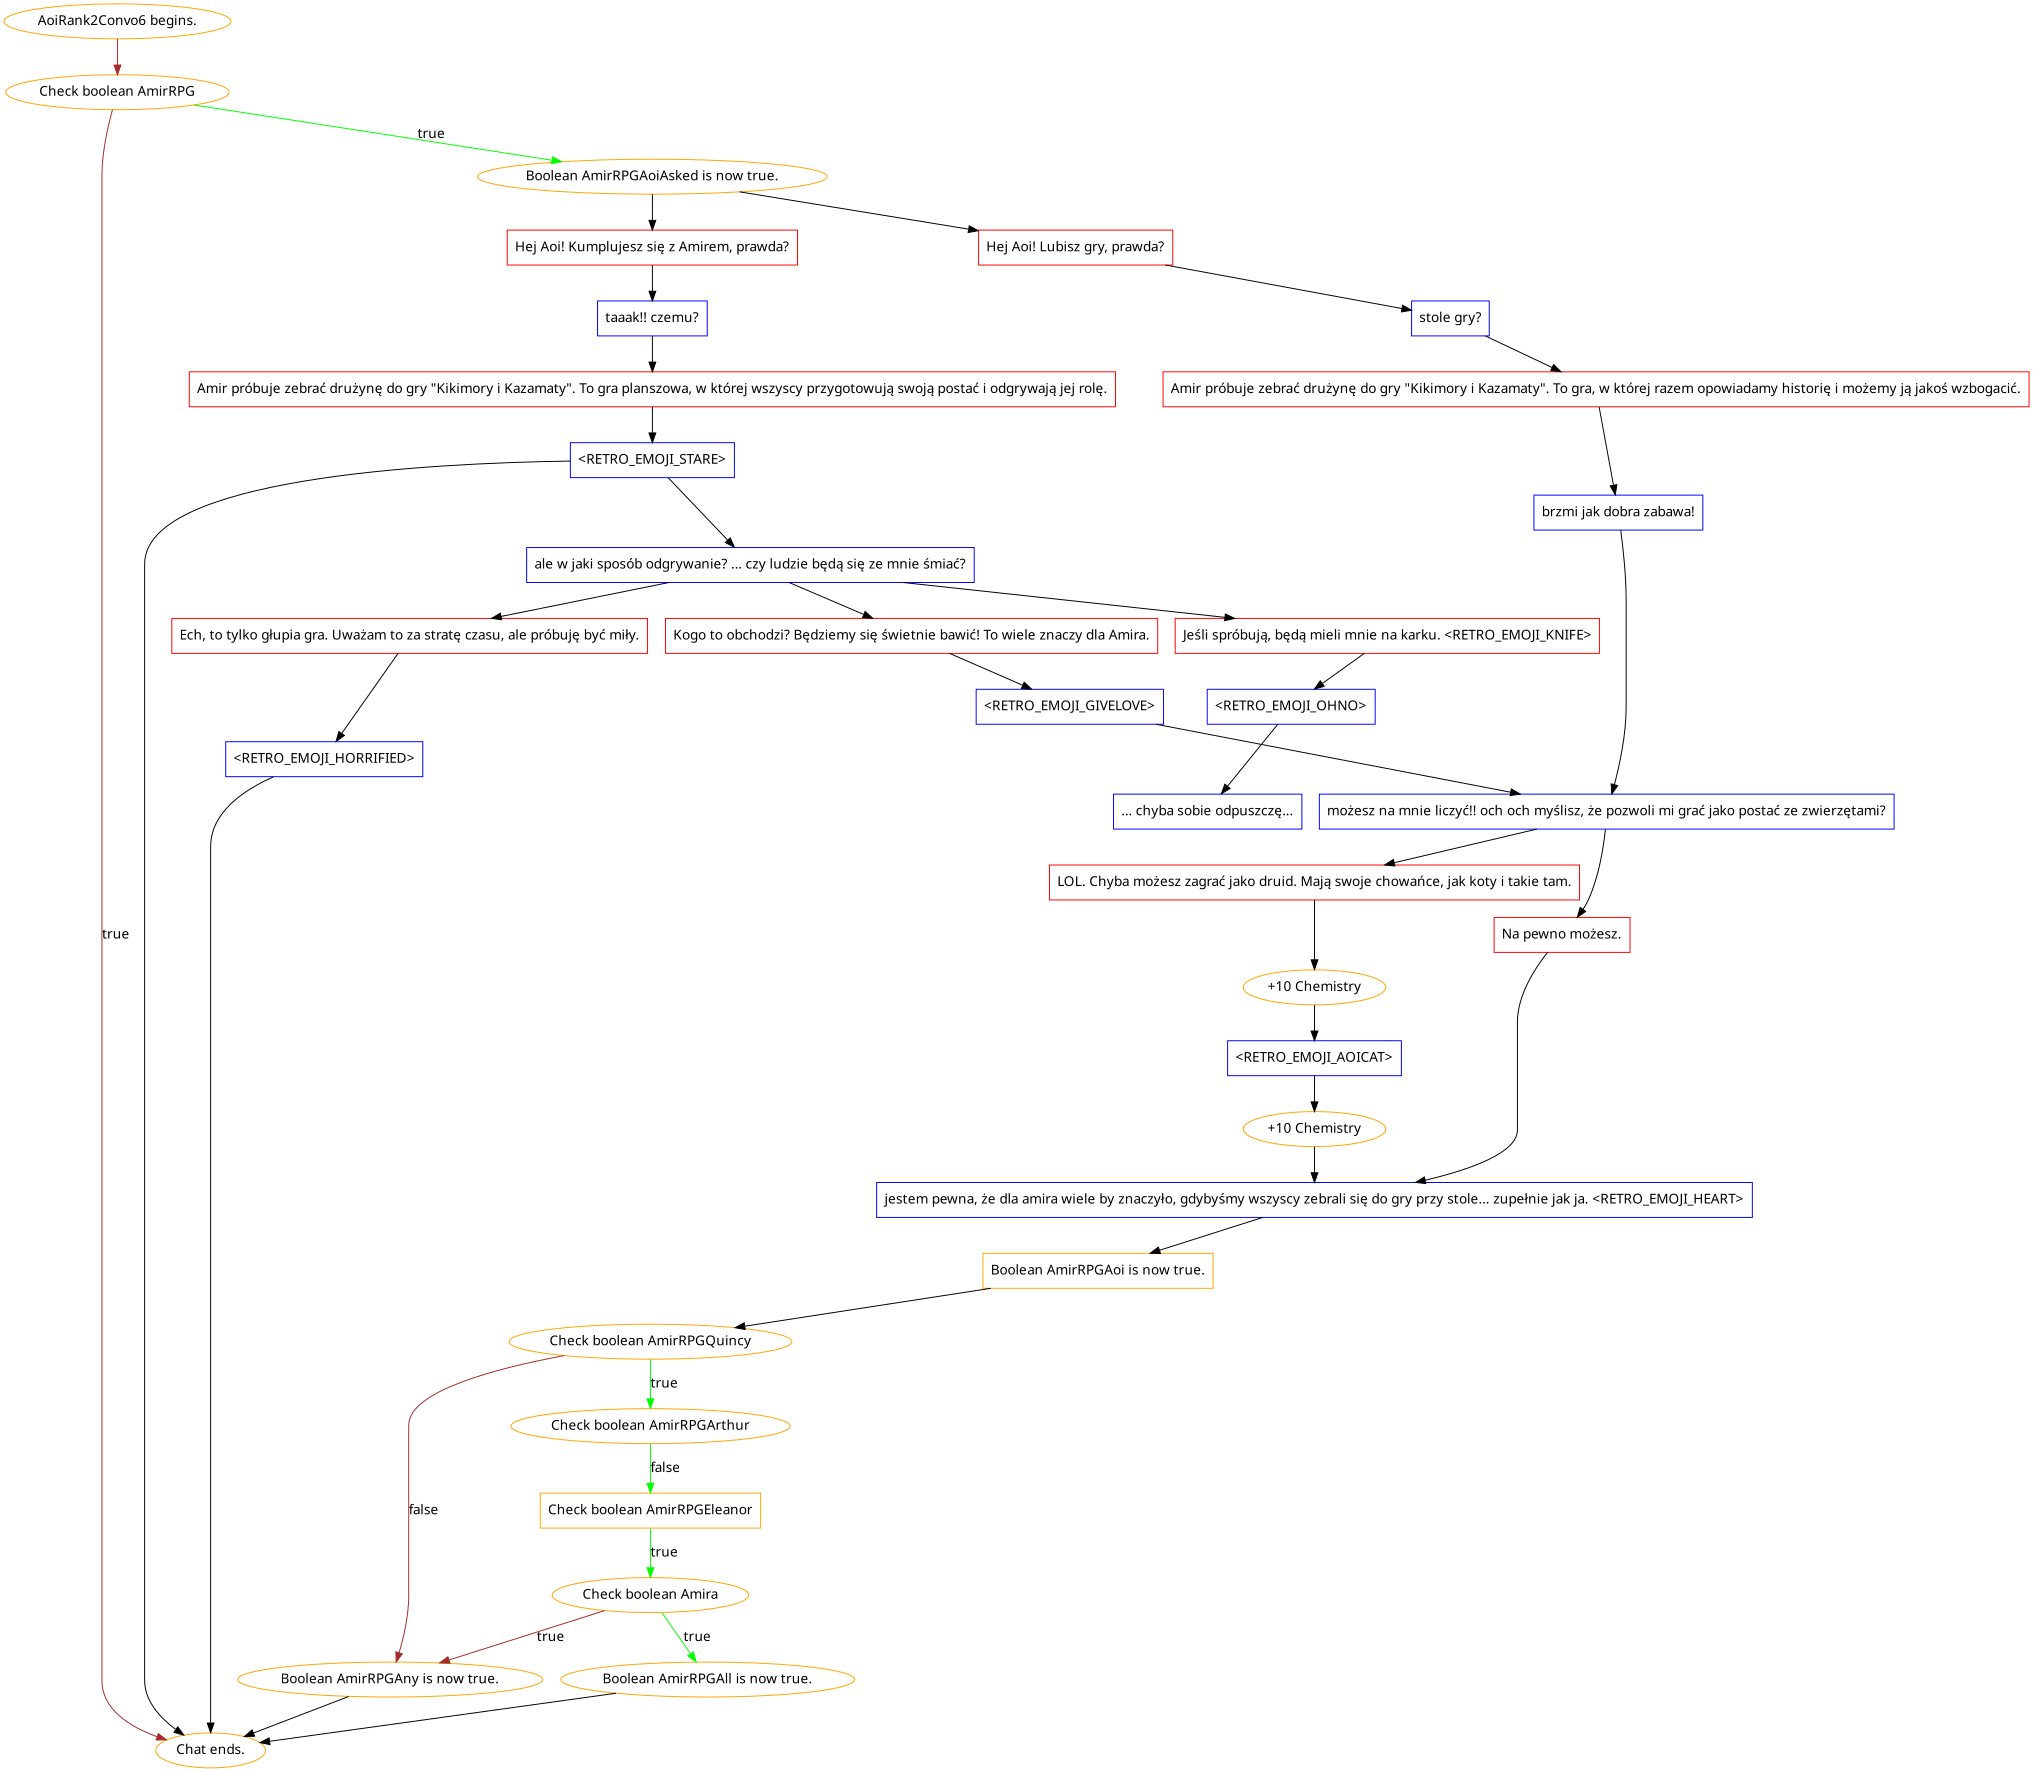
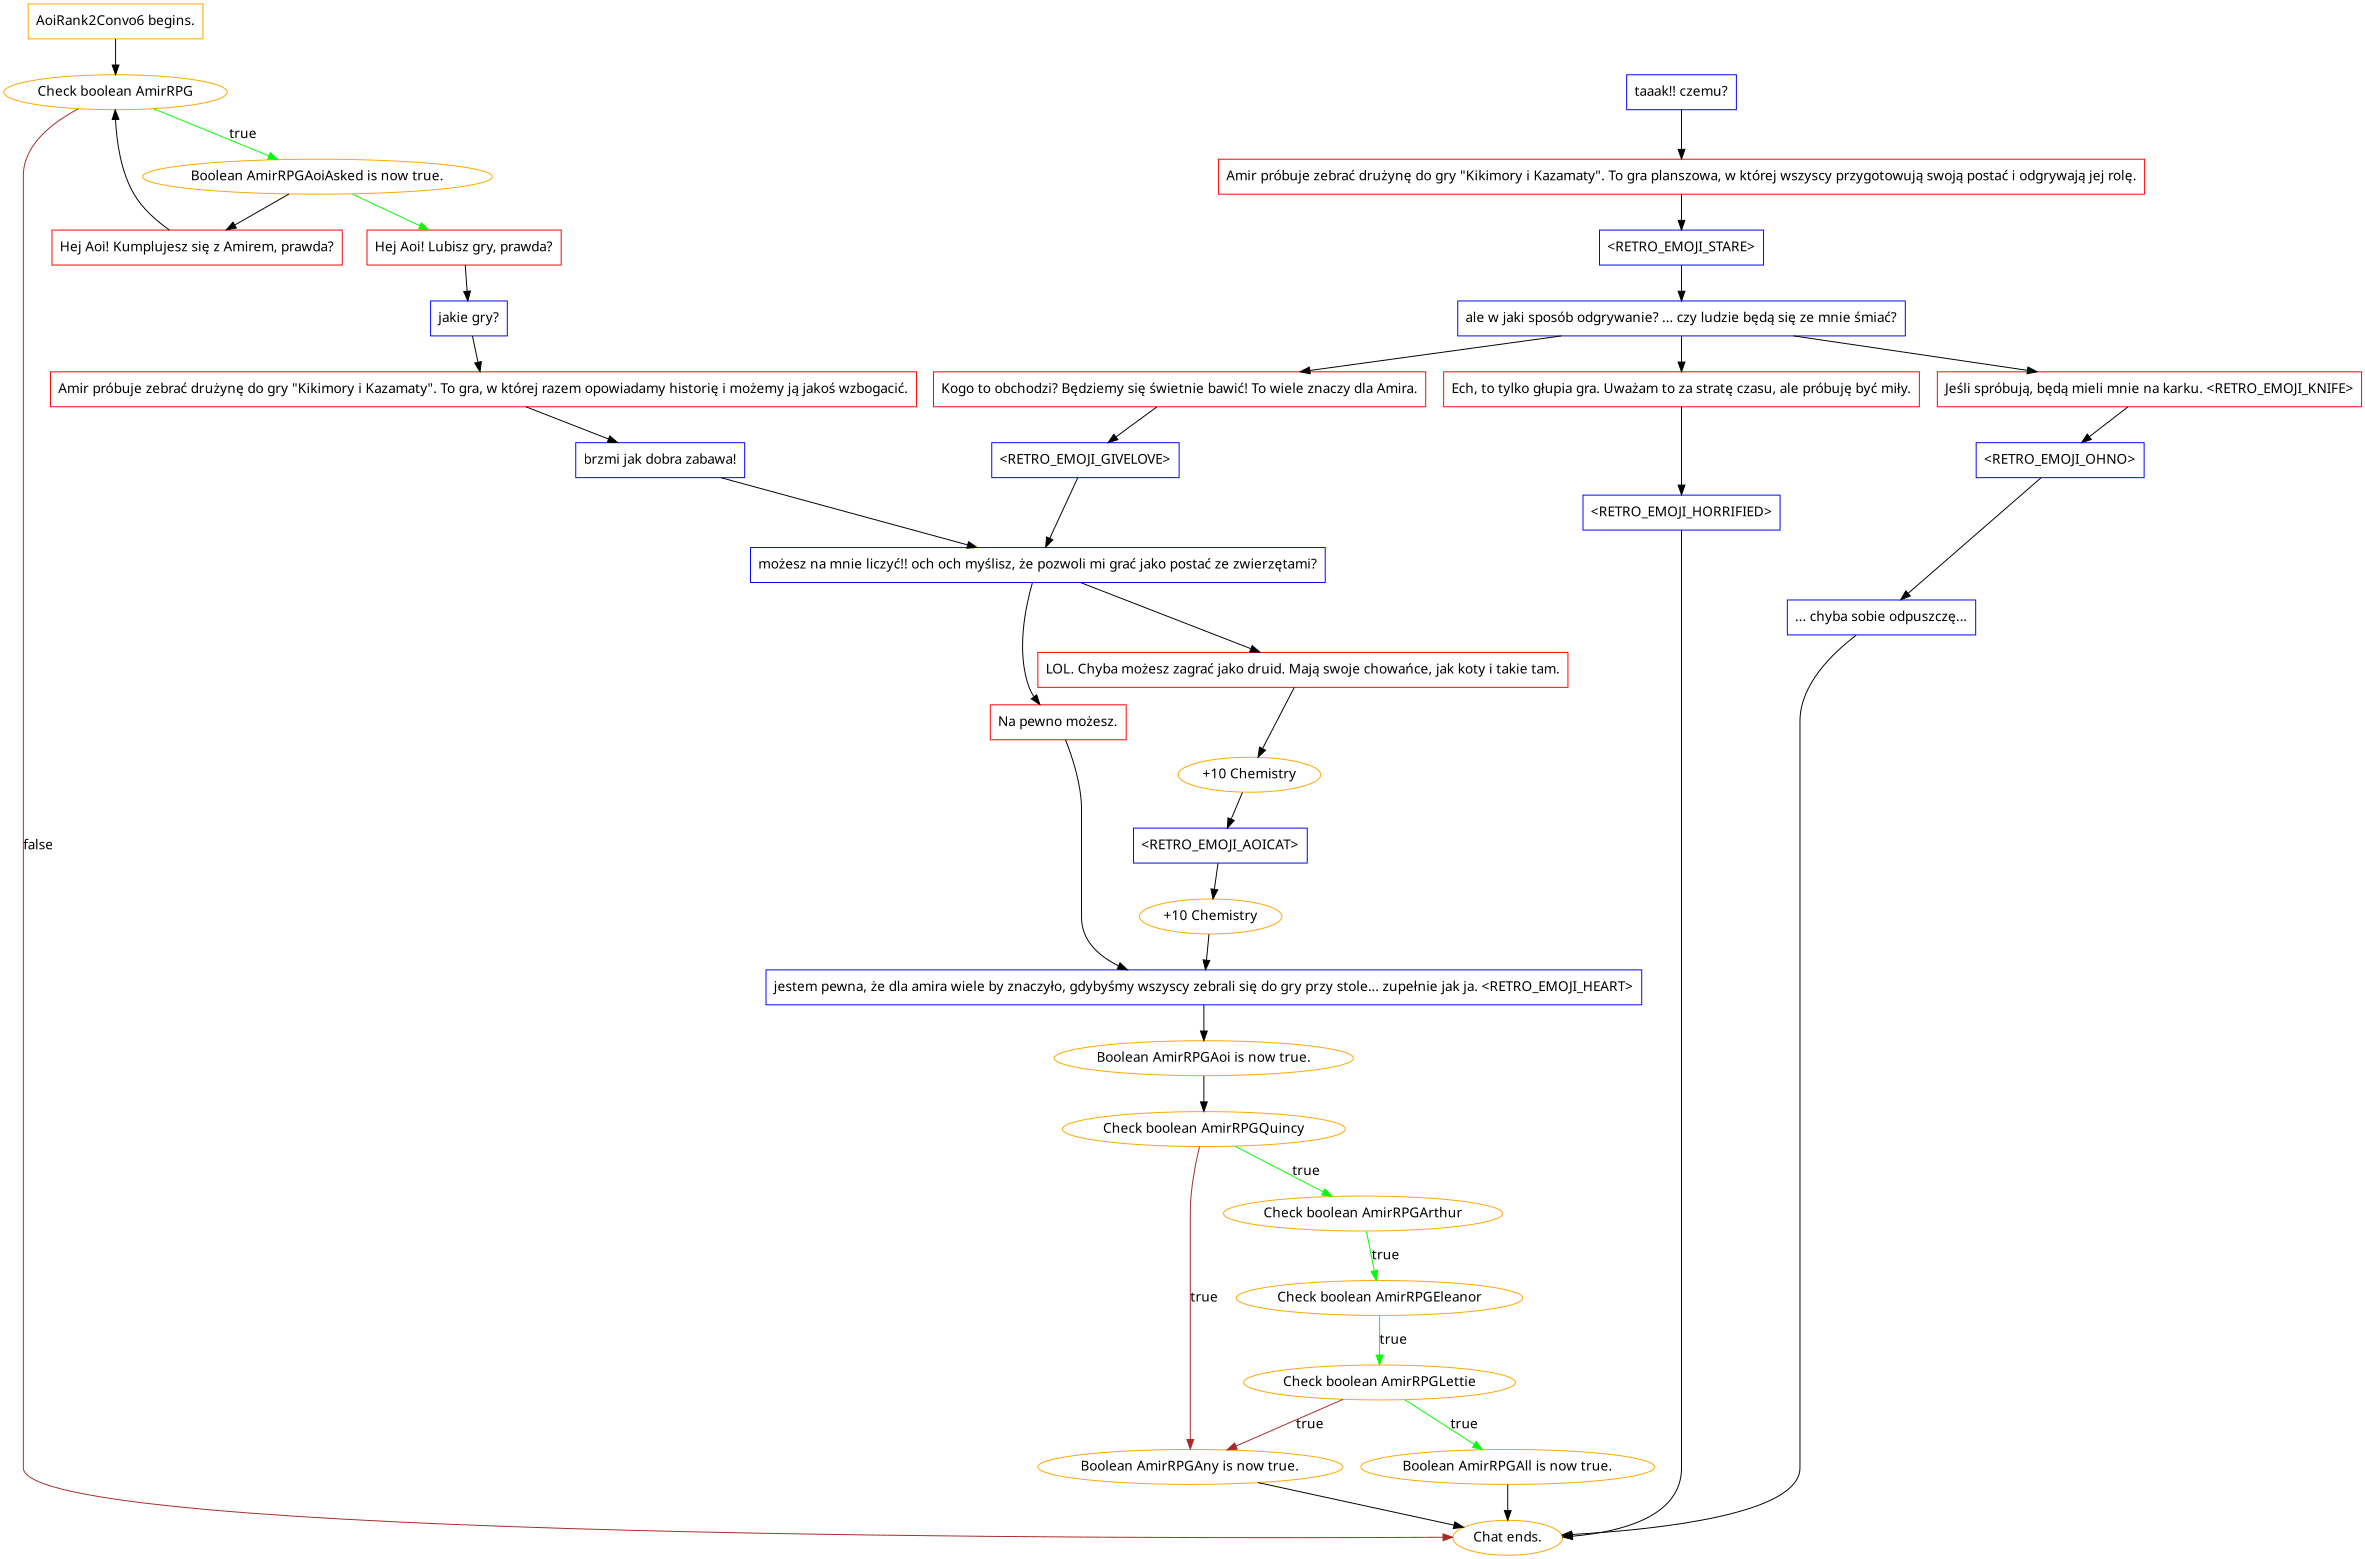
node "AoiRank2Convo6 begins.": shape ellipse -> box
edge "AoiRank2Convo6 begins." -> "Check boolean AmirRPG": color brown -> black
edge "Boolean AmirRPGAoiAsked is now true." -> "Hej Aoi! Lubisz gry, prawda?": color black -> green
edge "Hej Aoi! Kumplujesz się z Amirem, prawda?" -> "taaak!! czemu?": now "Hej Aoi! Kumplujesz się z Amirem, prawda?" -> "Check boolean AmirRPG"
node "stole gry?": label "stole gry?" -> "jakie gry?"
edge "<RETRO_EMOJI_STARE>" -> "Chat ends.": now "... chyba sobie odpuszczę..." -> "Chat ends."
edge "Check boolean AmirRPG" -> "Chat ends.": label "true" -> "false"
node "Boolean AmirRPGAoi is now true.": shape box -> ellipse
edge "Check boolean AmirRPGArthur" -> "Check boolean AmirRPGEleanor": label "false" -> "true"
edge "Check boolean AmirRPGQuincy" -> "Boolean AmirRPGAny is now true.": label "false" -> "true"
node "Check boolean AmirRPGEleanor": shape box -> ellipse
node "Check boolean Amira": label "Check boolean Amira" -> "Check boolean AmirRPGLettie"
